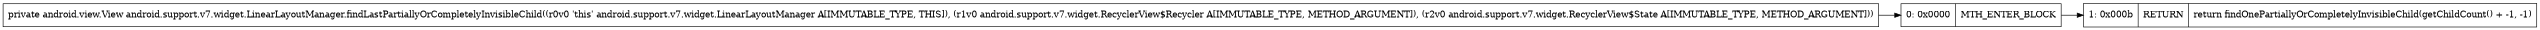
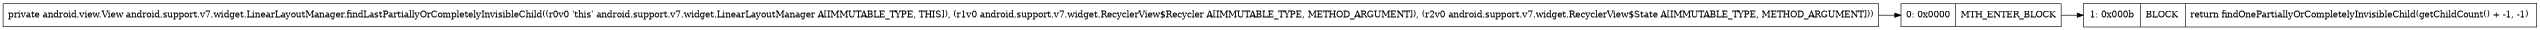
node "1: 0x000b": text "RETURN" -> "BLOCK"
